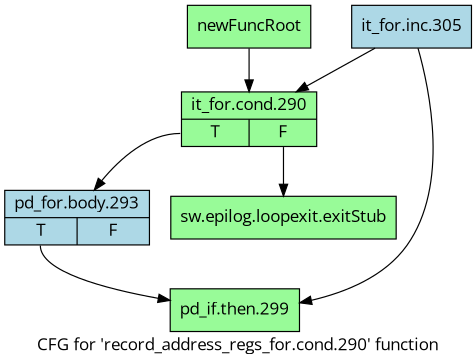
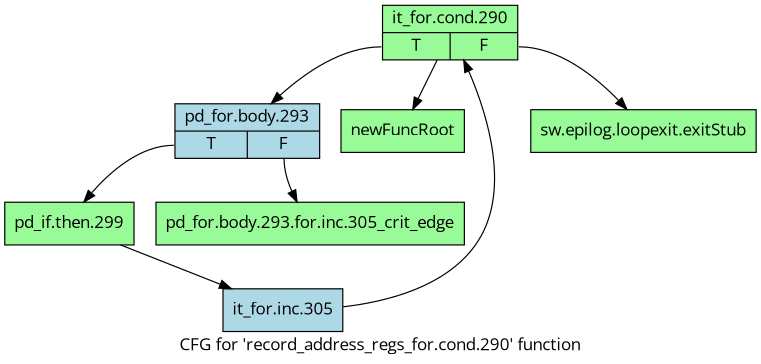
edge "newFuncRoot" -> "it_for.cond.290": reversed
edge "it_for.inc.305" -> "pd_if.then.299": reversed
node "pd_for.body.293.for.inc.305_crit_edge": added
